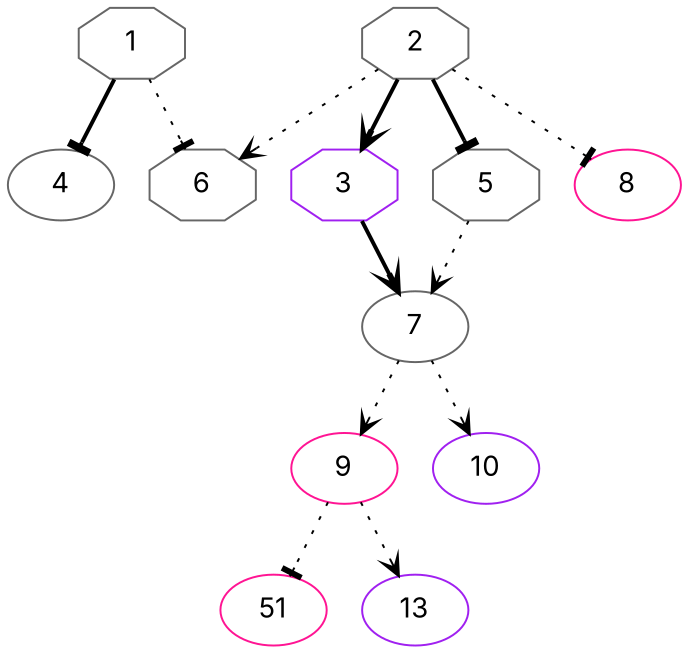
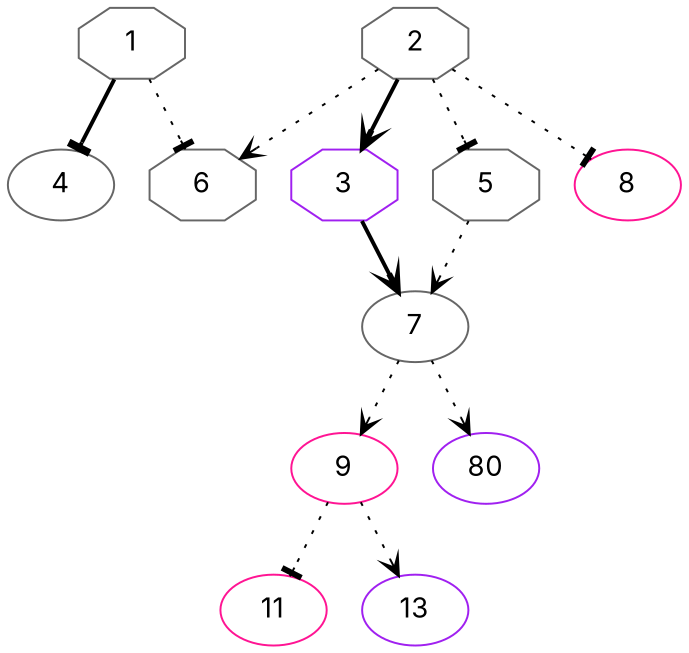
edge "2" -> "5": style bold -> dotted
node "10": label "10" -> "80"
node "51": label "51" -> "11"
